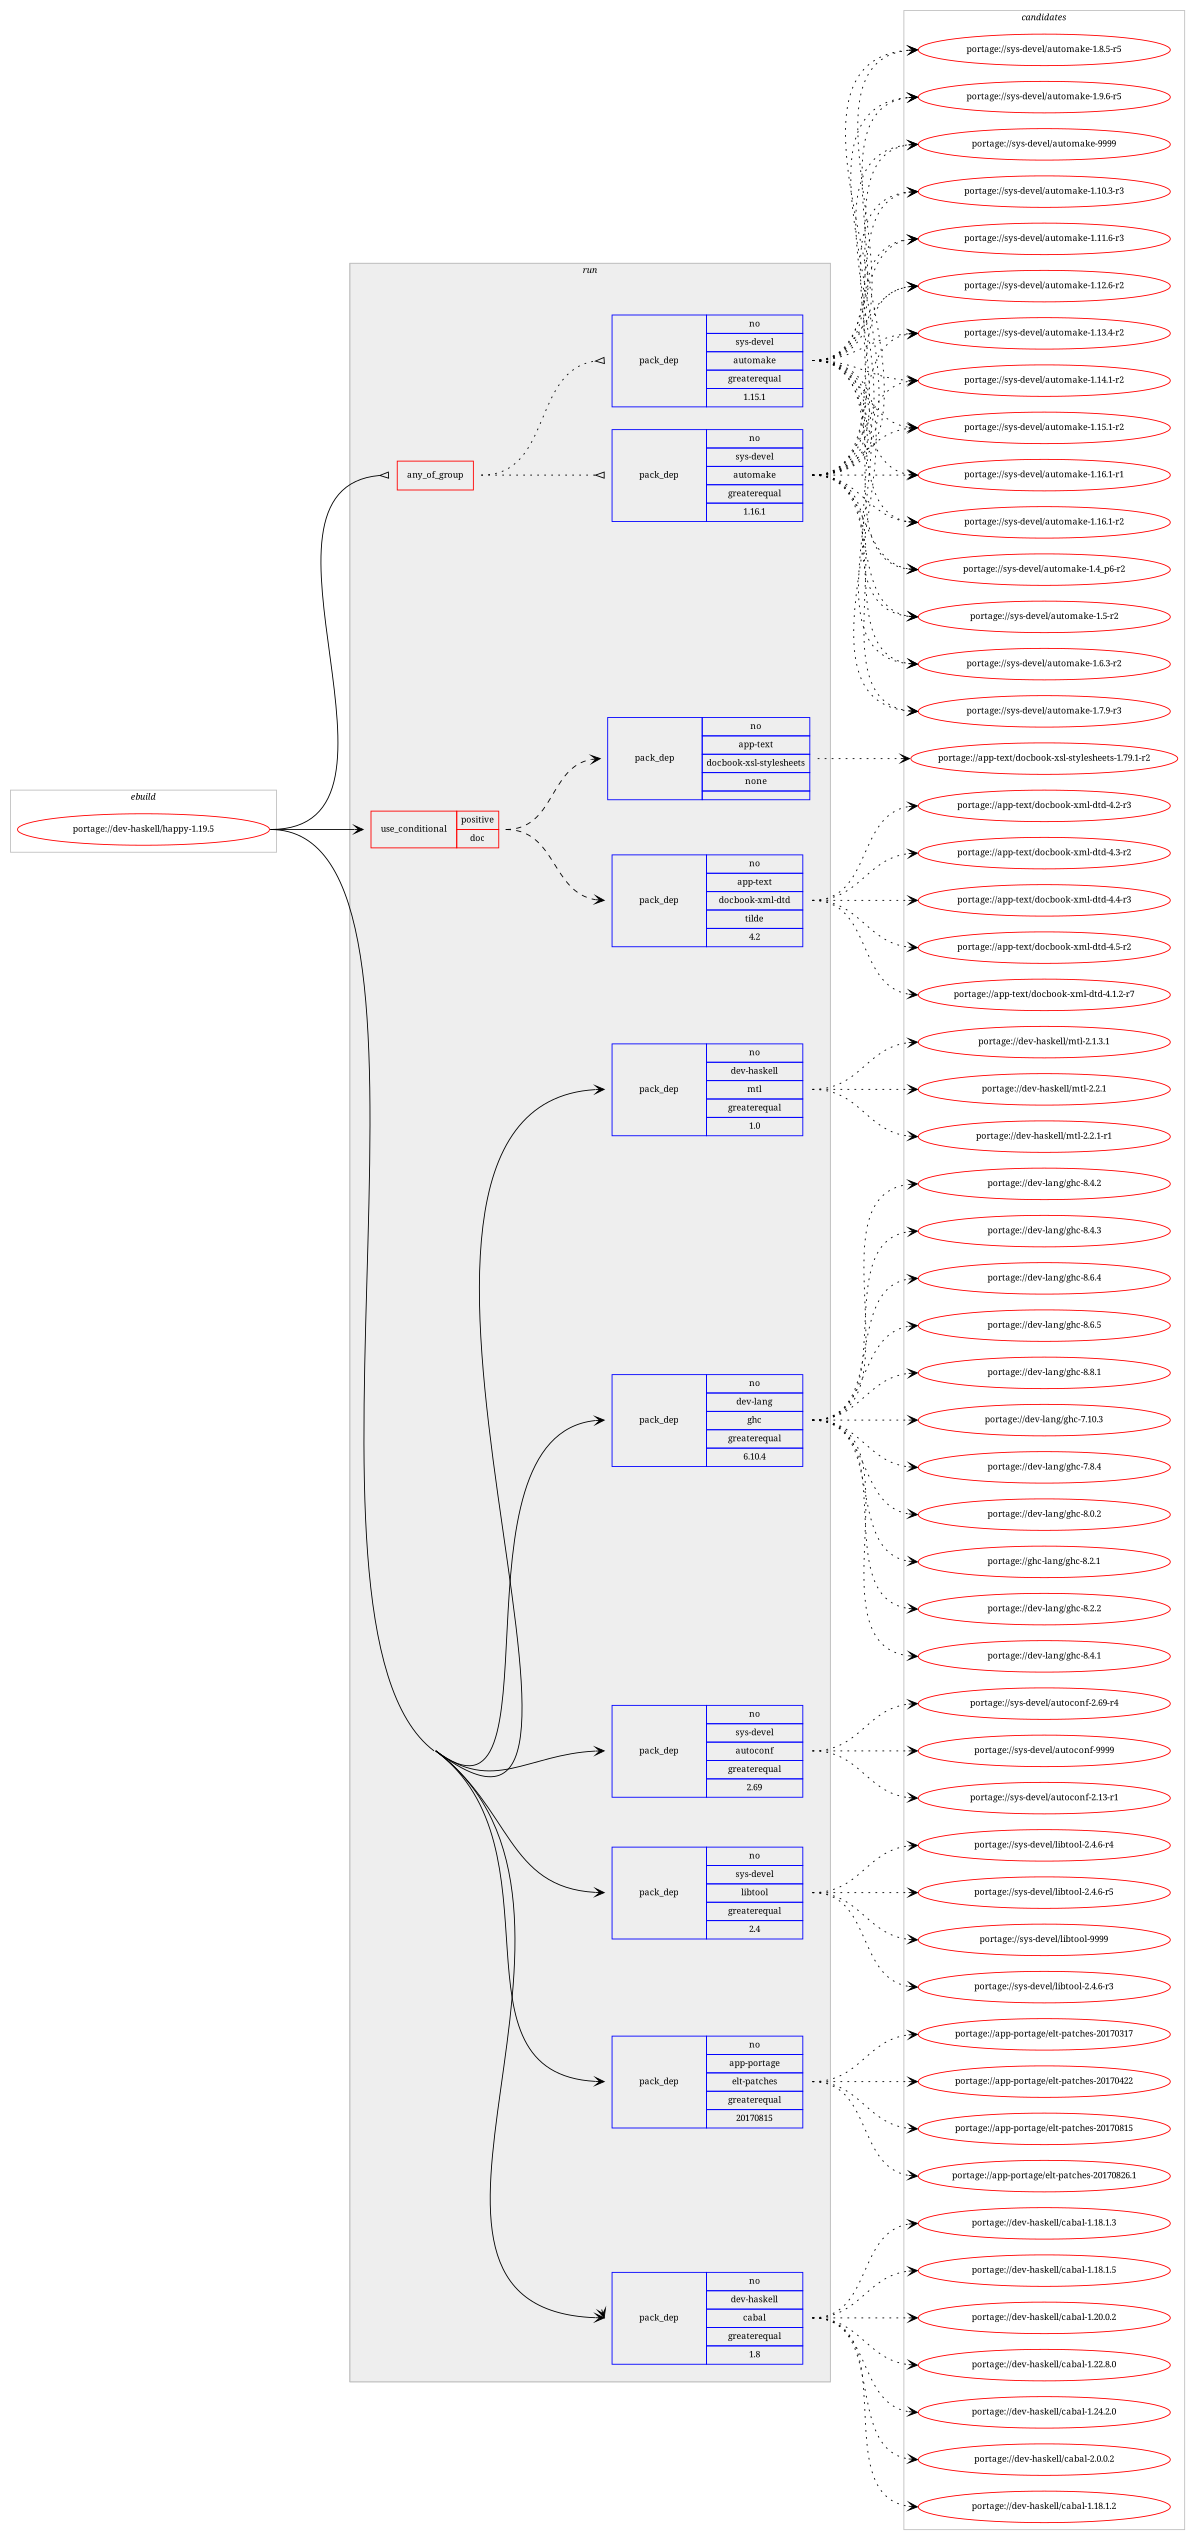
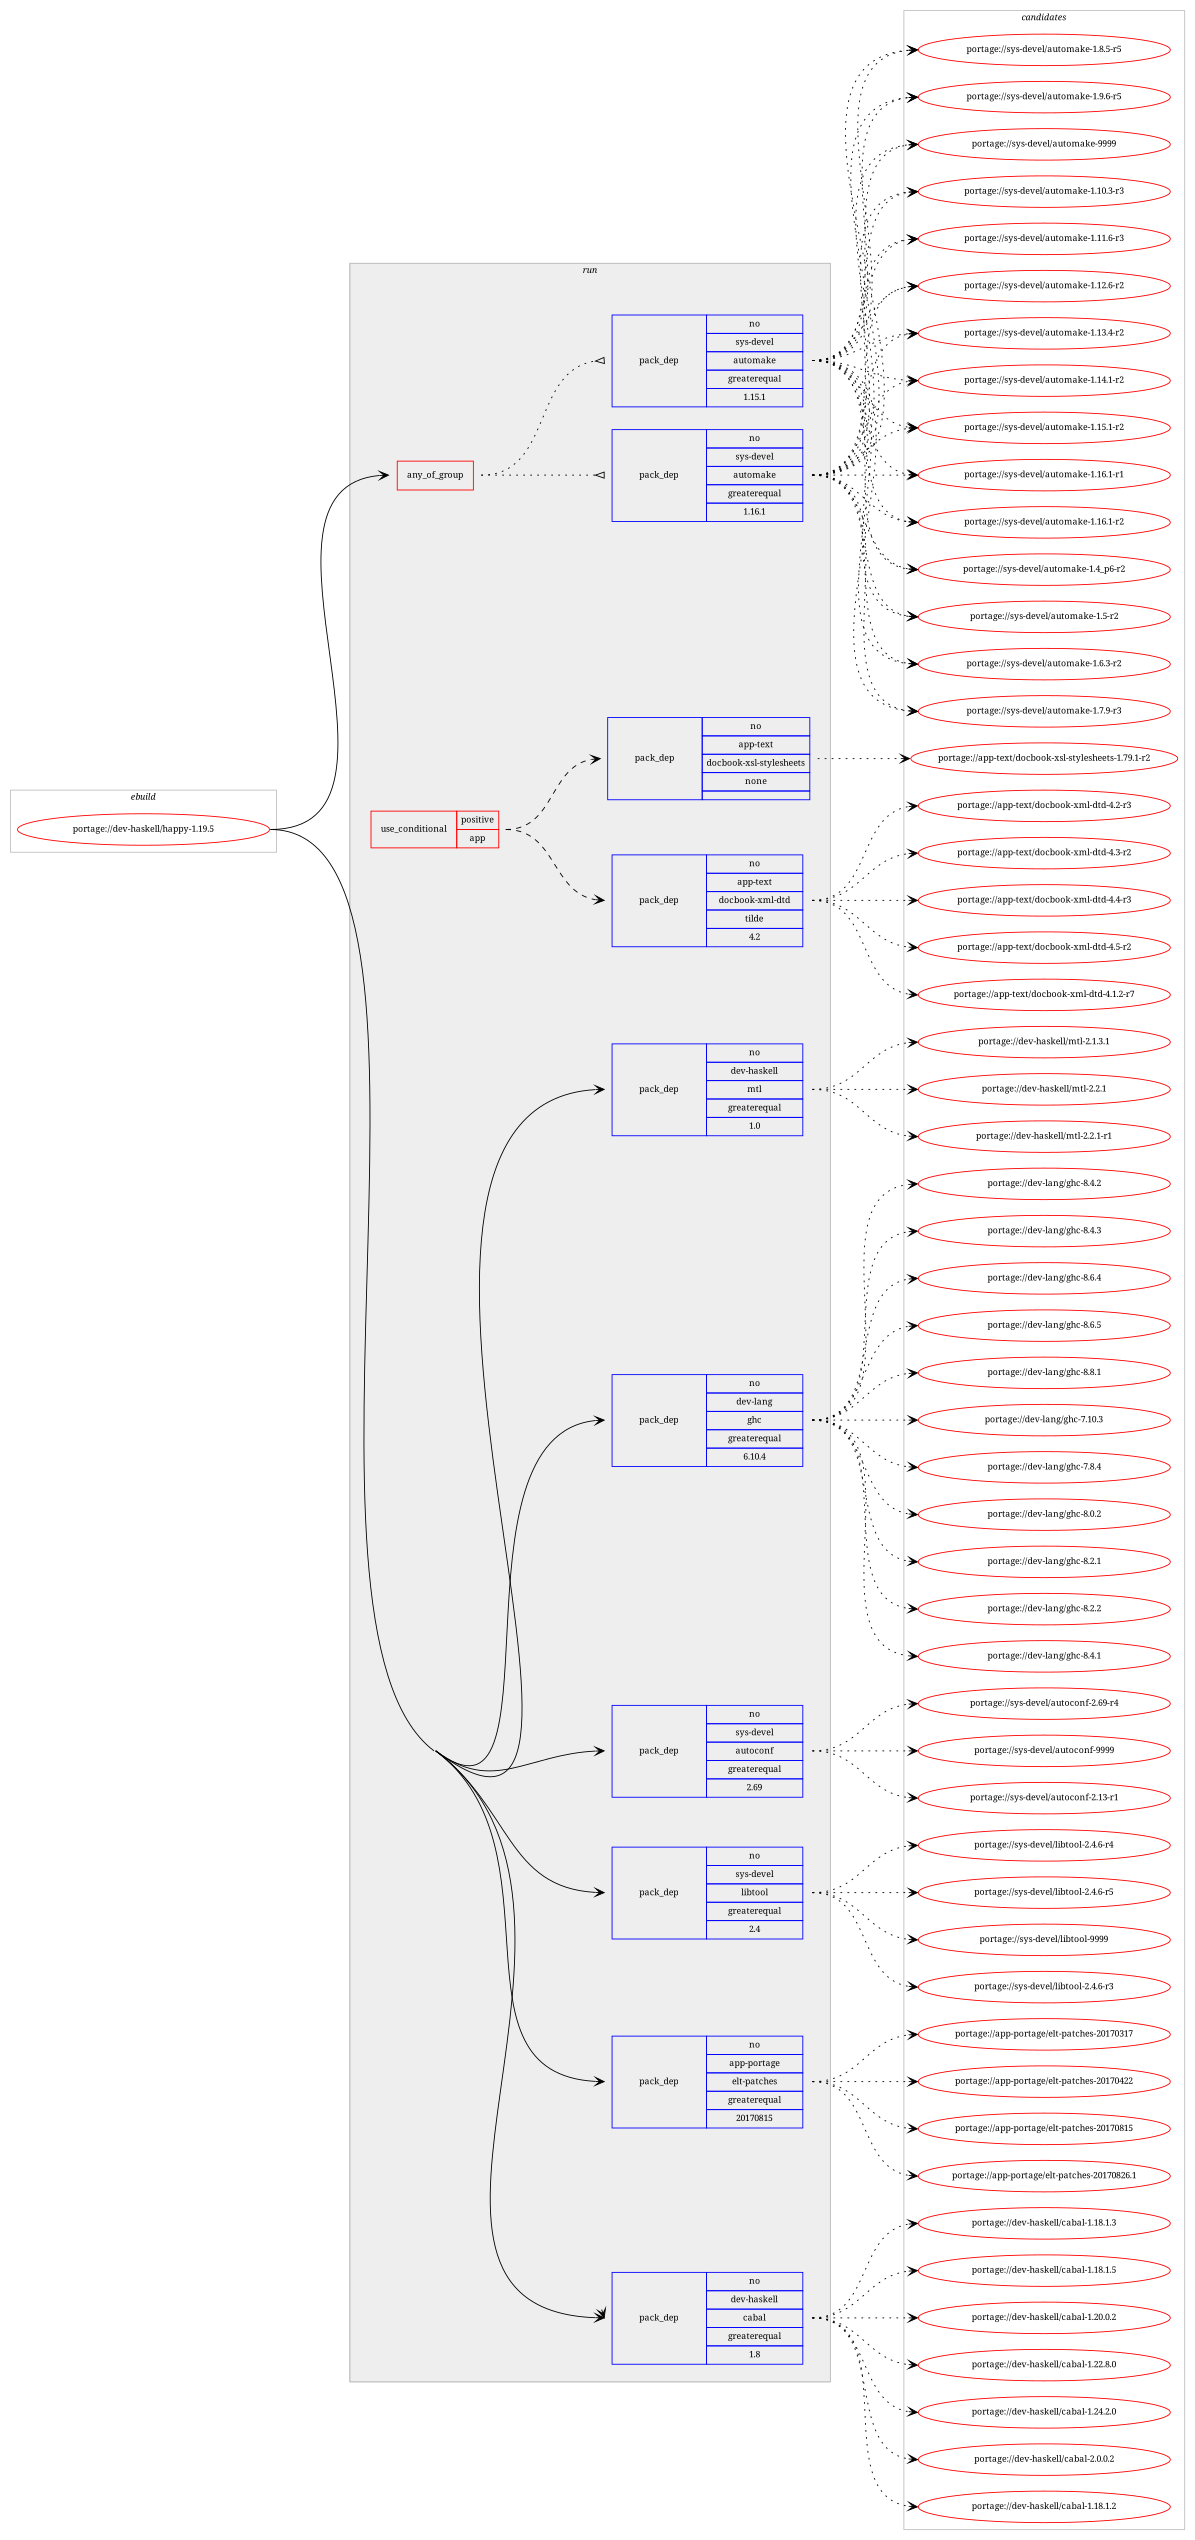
edge "portage://dev-haskell/happy-1.19.5" -> "any_of_group": arrowhead oinv -> vee
edge "portage://dev-haskell/happy-1.19.5" -> "use_conditional": removed
node "use_conditional": text "doc" -> "app"
node "portage://ghc-lang/ghc-8.2.1": label "portage://ghc-lang/ghc-8.2.1" -> "portage://dev-lang/ghc-8.2.1"
